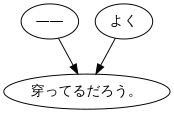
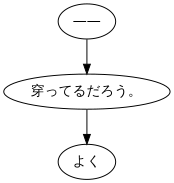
edge "よく" -> "穿ってるだろう。": reversed
